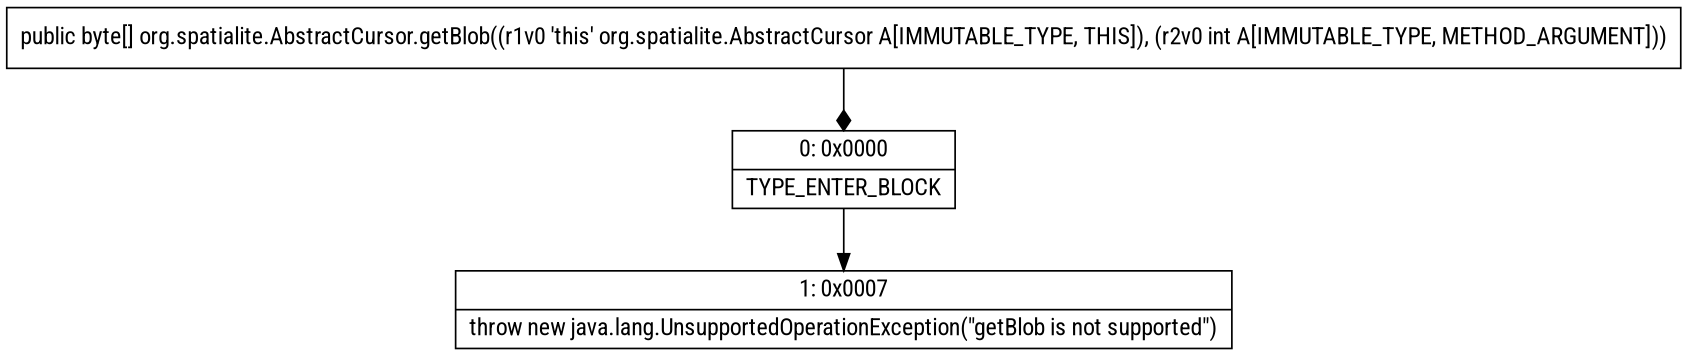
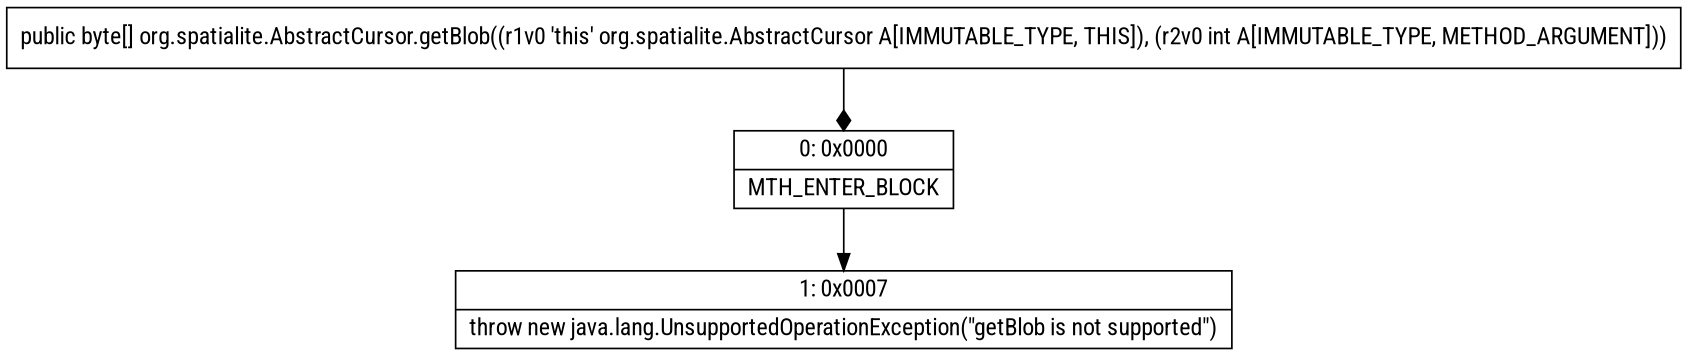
node "0: 0x0000": text "TYPE_ENTER_BLOCK" -> "MTH_ENTER_BLOCK"
